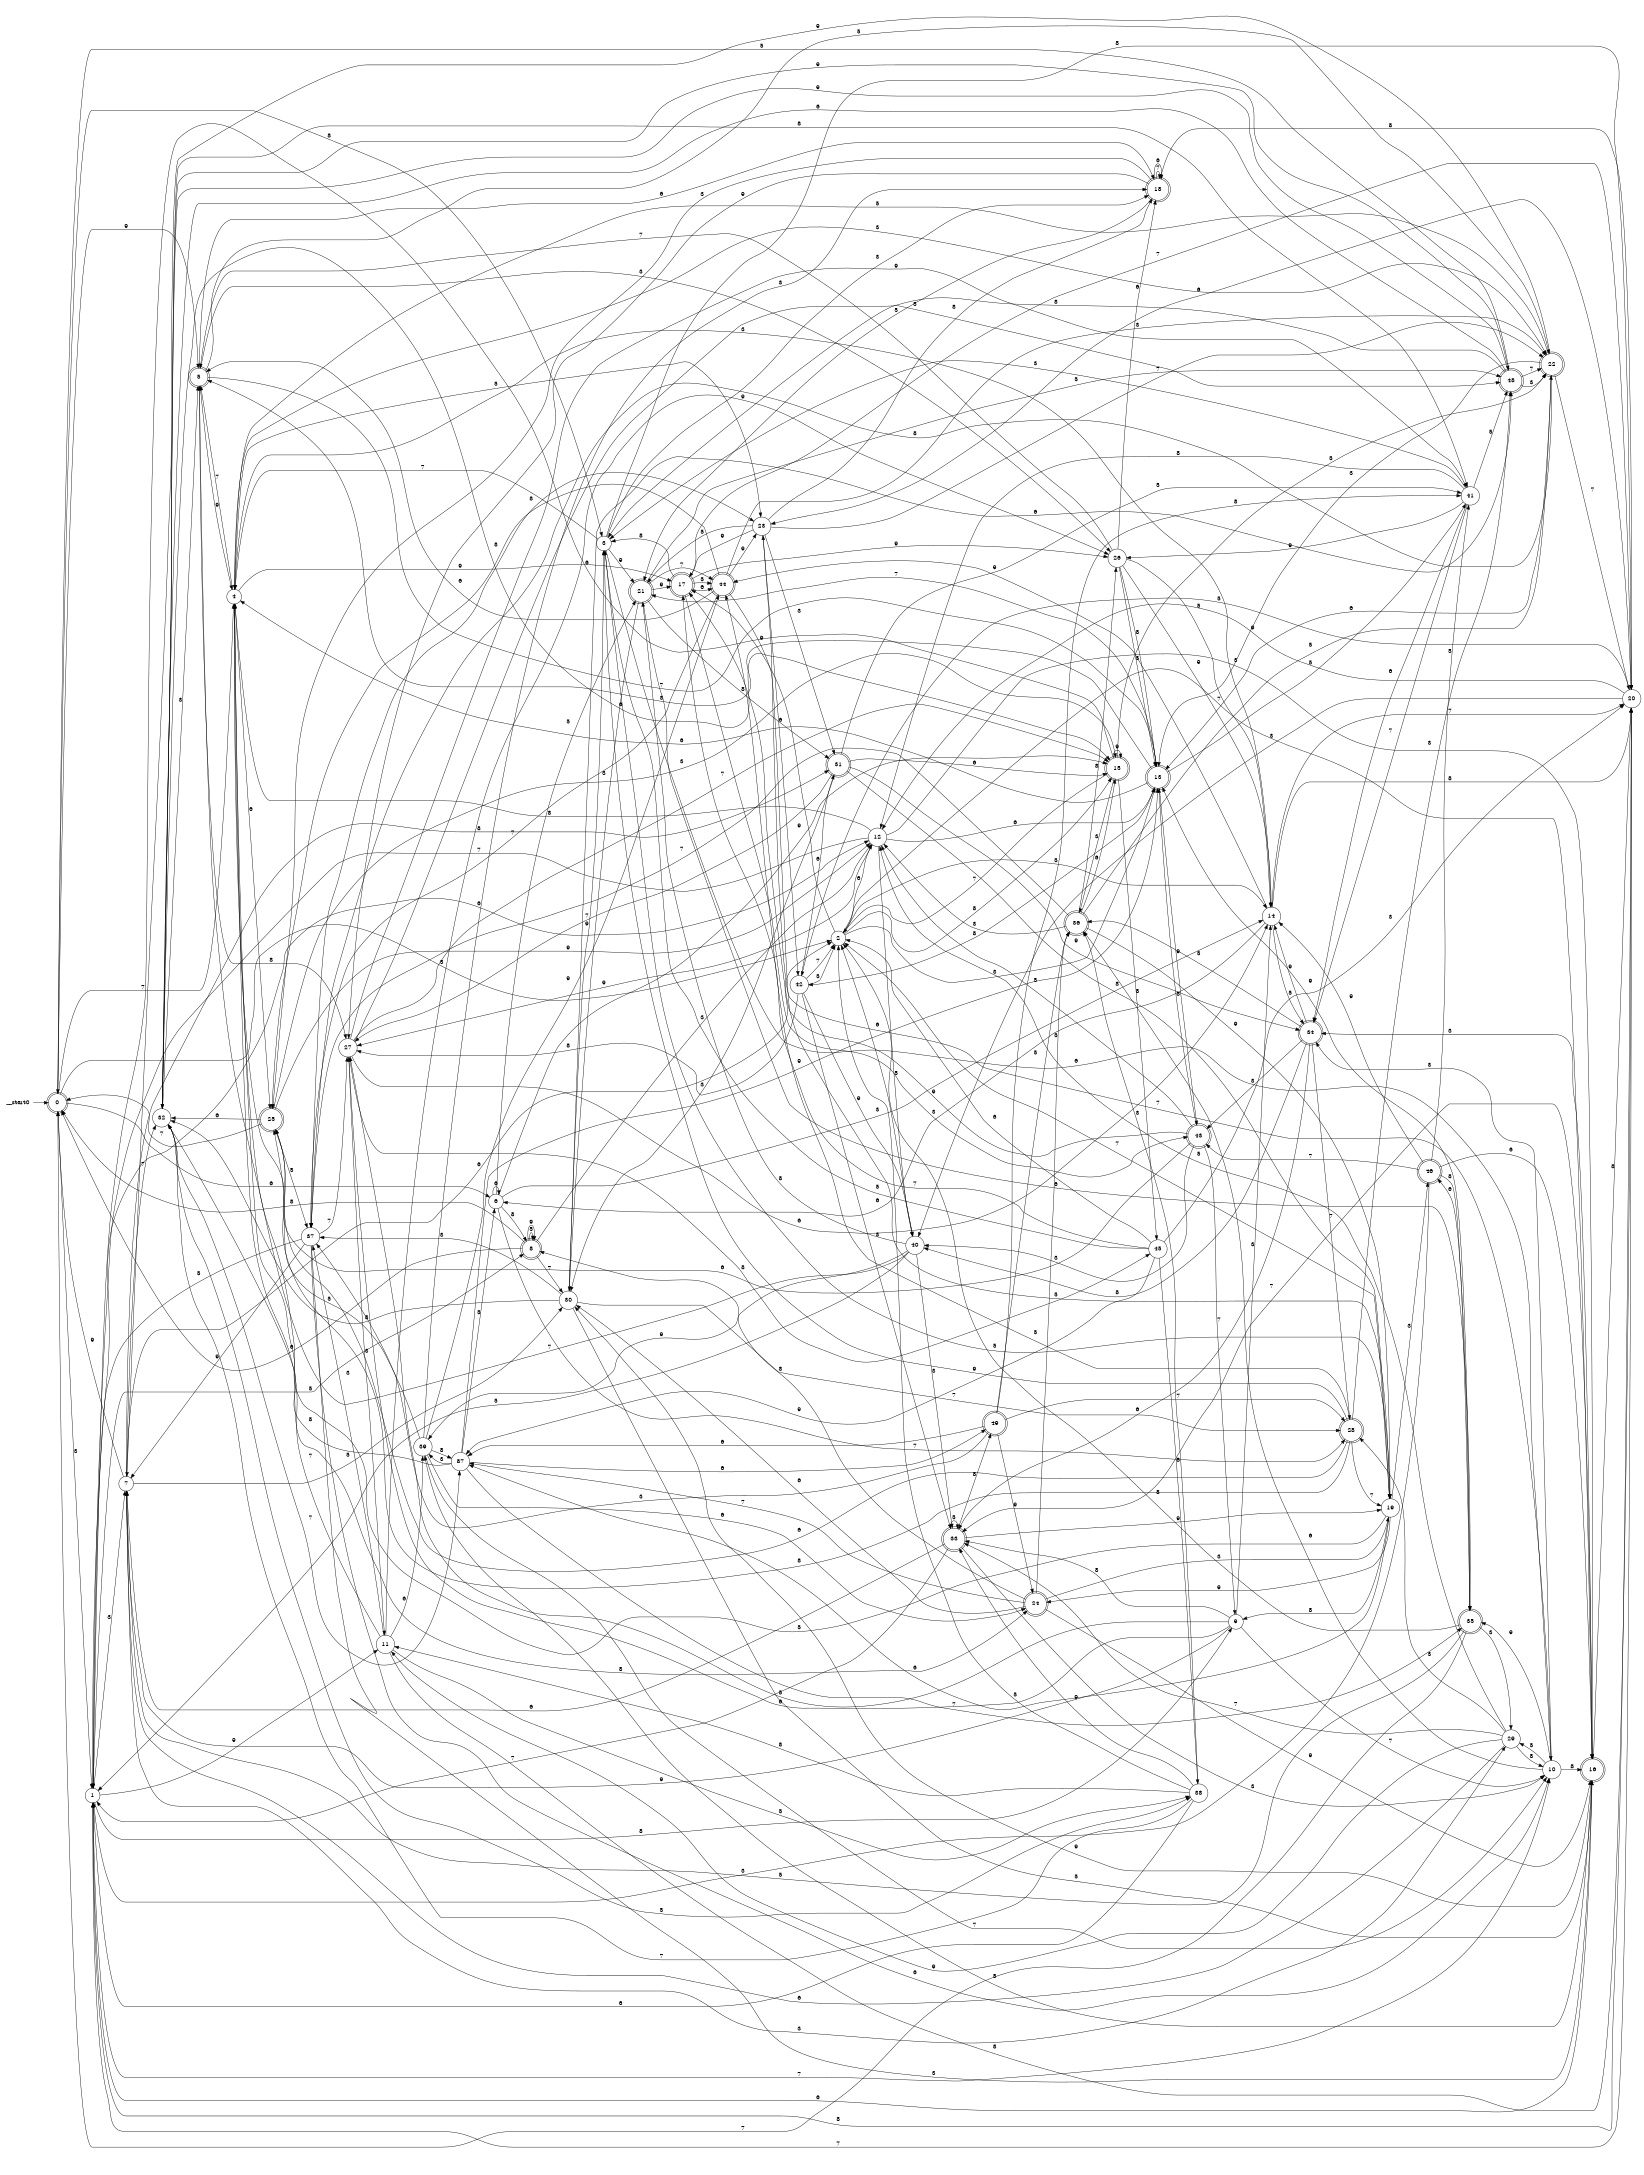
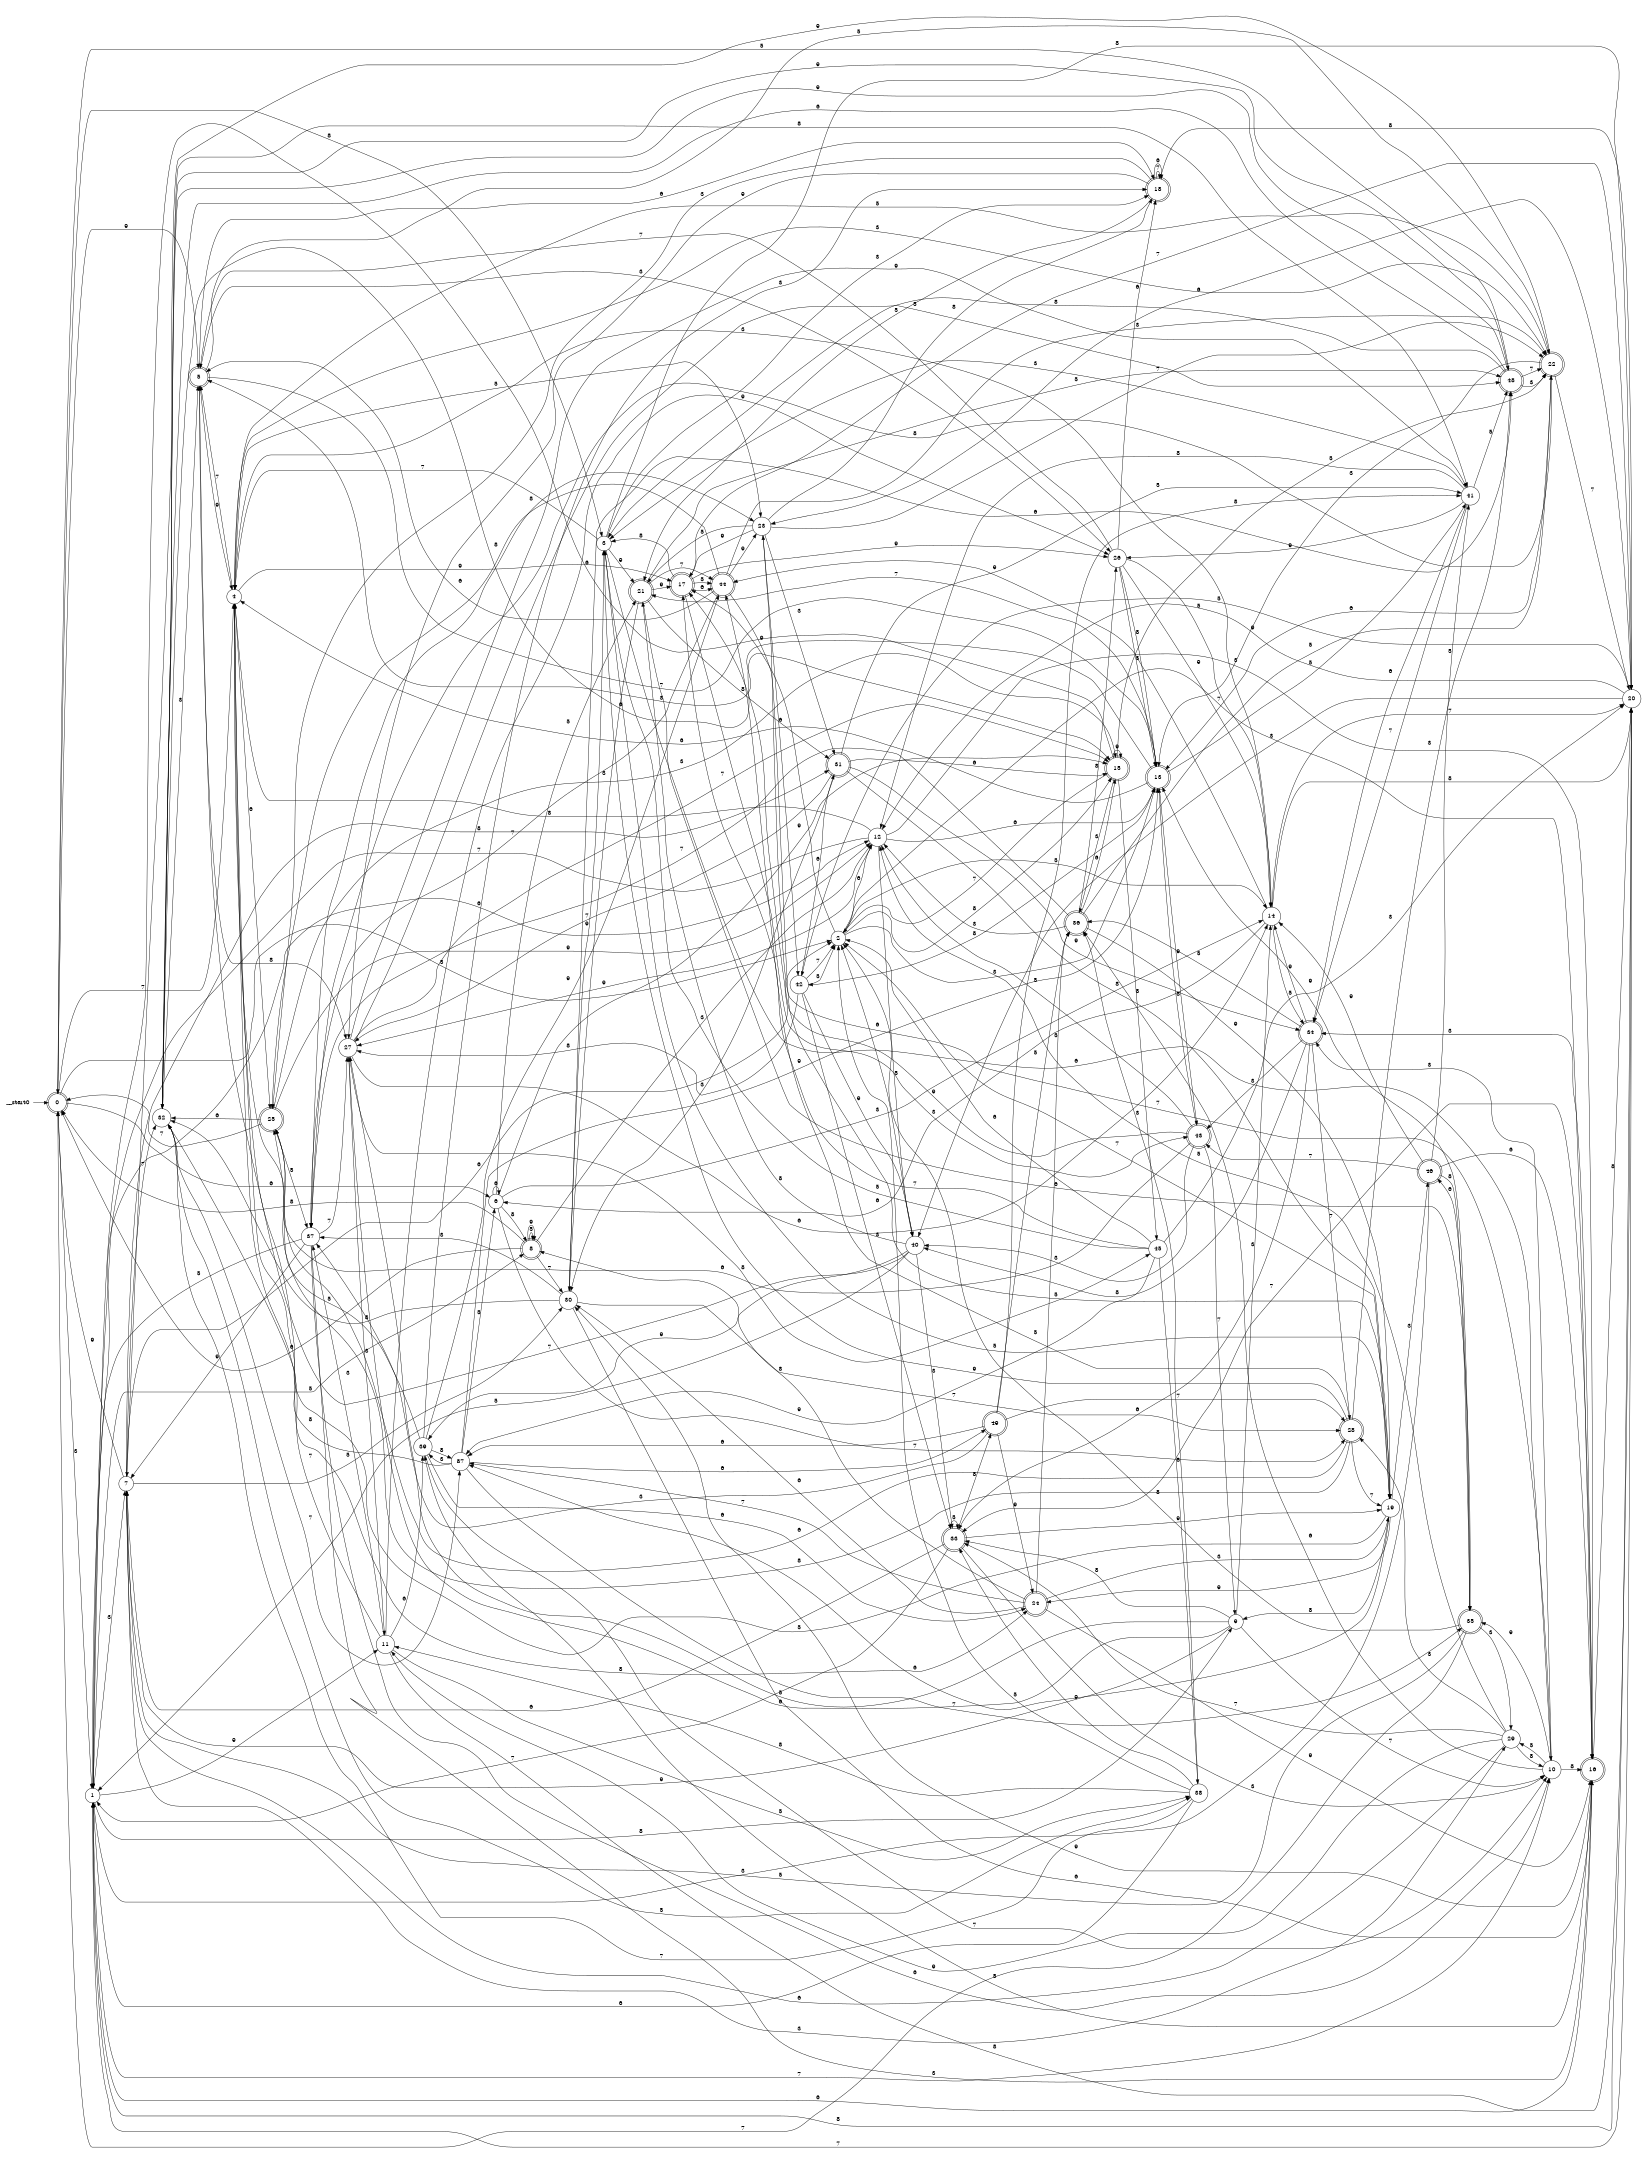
edge "30" -> "16": label "5" -> "6"
